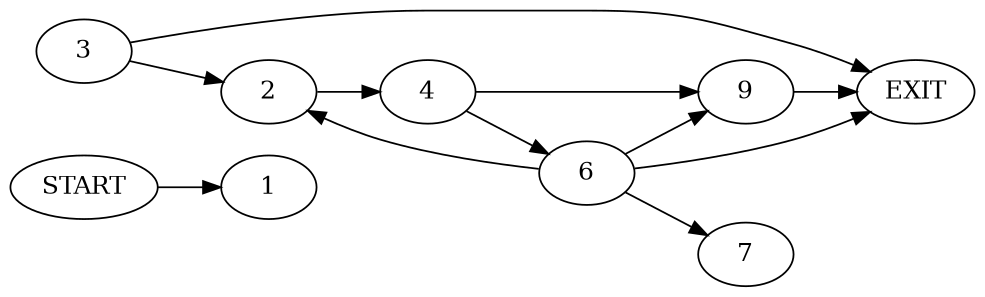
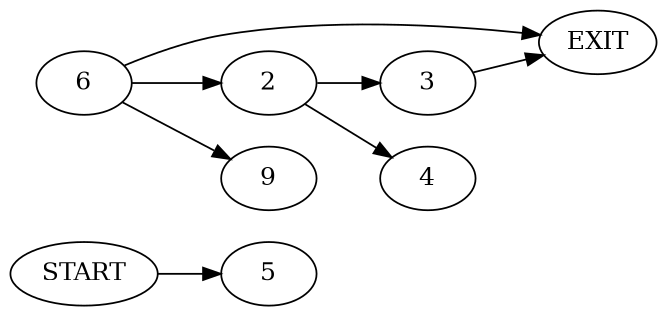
edge "3" -> "2": reversed
edge "4" -> "9": removed
edge "9" -> "EXIT": removed
edge "4" -> "6": removed
node "1": label "1" -> "5"
node "7": removed
